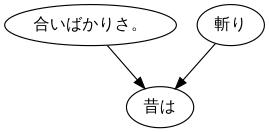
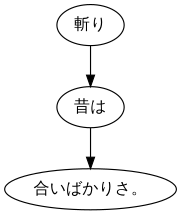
edge "合いばかりさ。" -> "昔は": reversed
